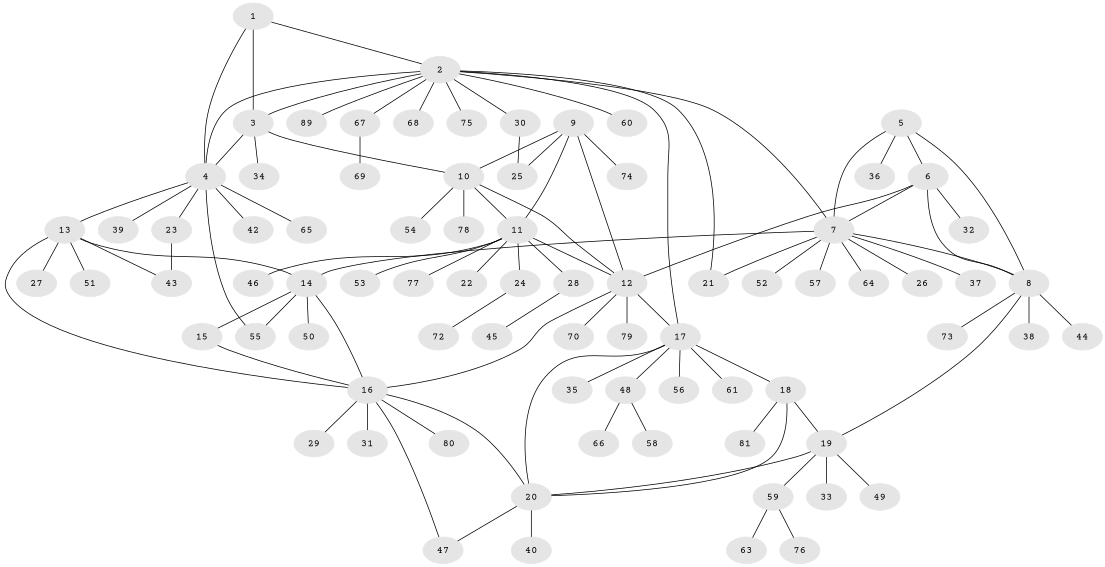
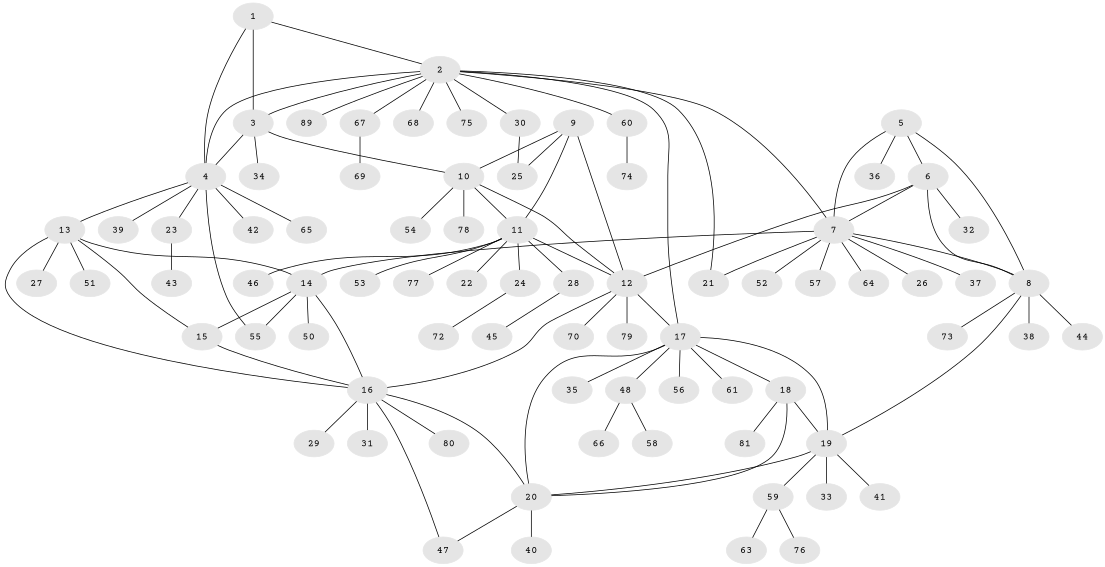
edge "9" -- "74": now "60" -- "74"
edge "13" -- "43": now "13" -- "15"
edge "17" -- "19": added
node "49": label "49" -> "41"
